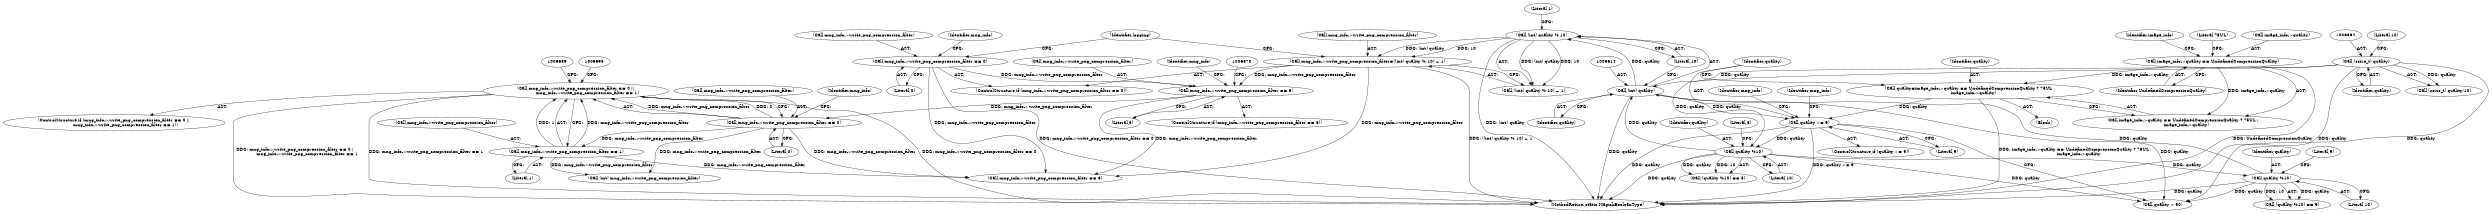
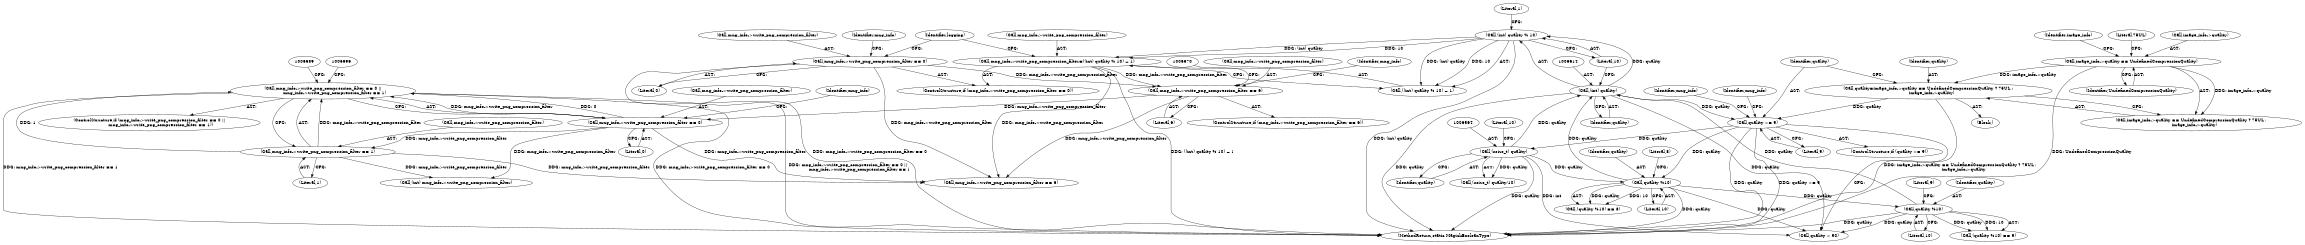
edge "(Call,quality <= 9)" -> "(Call,(ssize_t) quality)": added, label "DDG: quality"
edge "(Call,(ssize_t) quality)" -> "(Call,quality < 50)": label "DDG: quality" -> "DDG: int"
